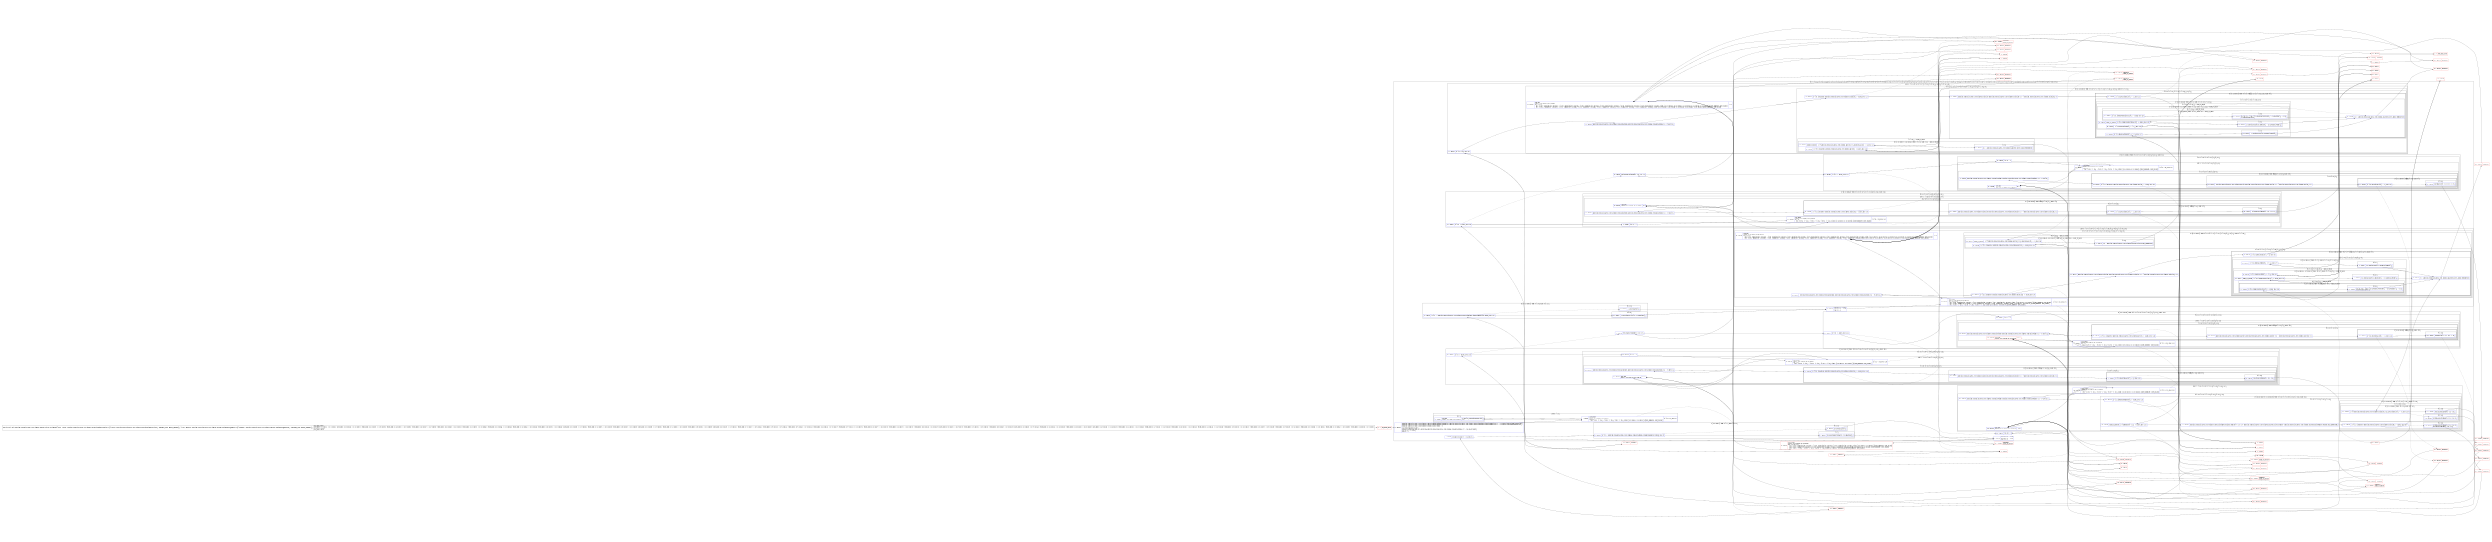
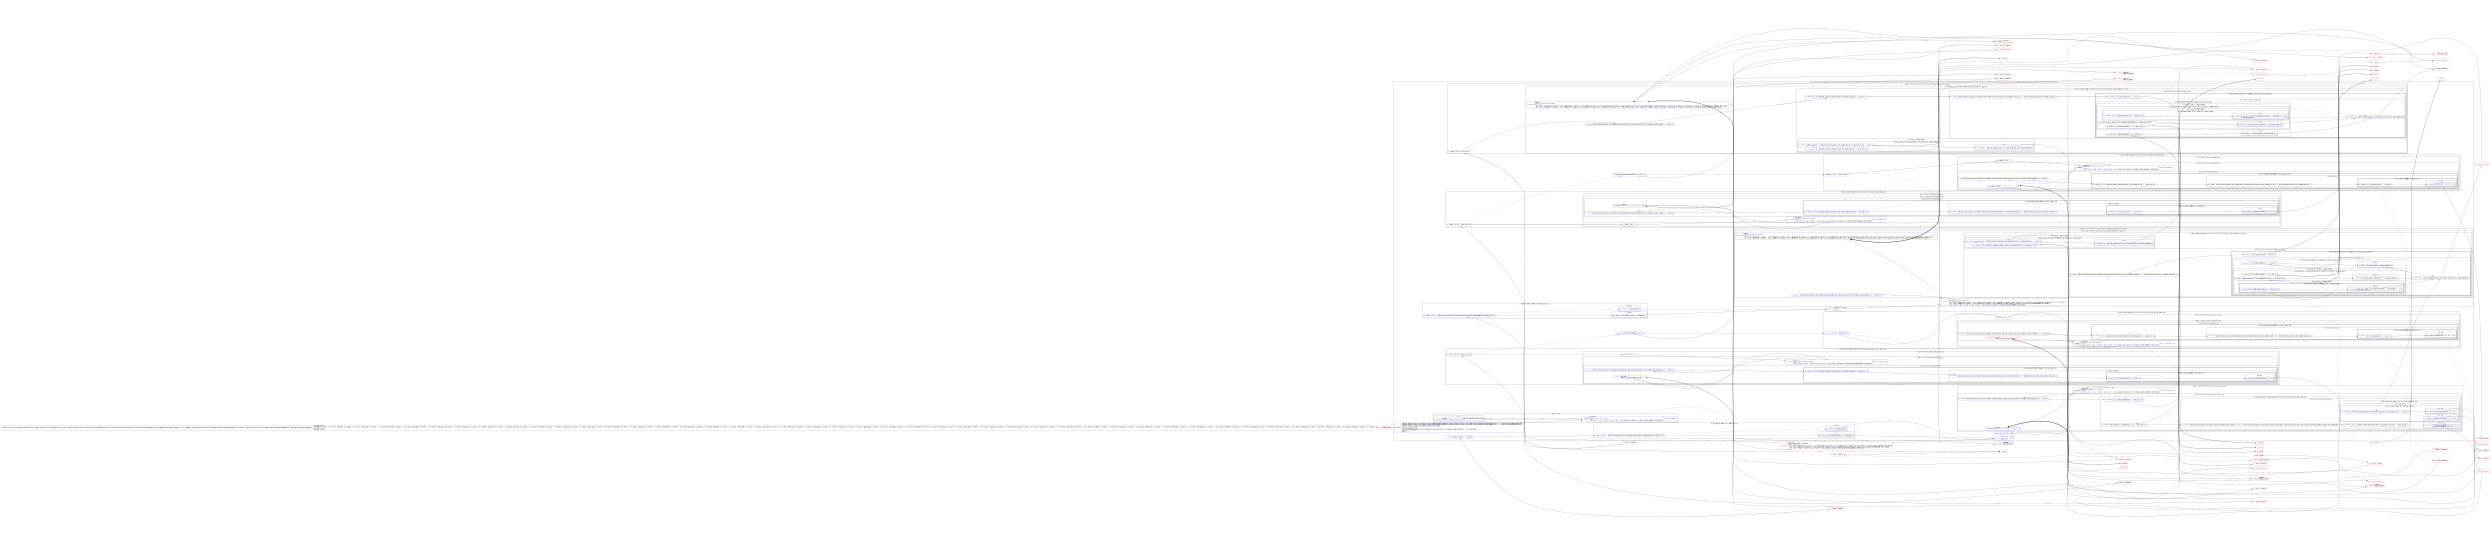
node "29: 0x009d": removed
node "61: 0x010f": removed
